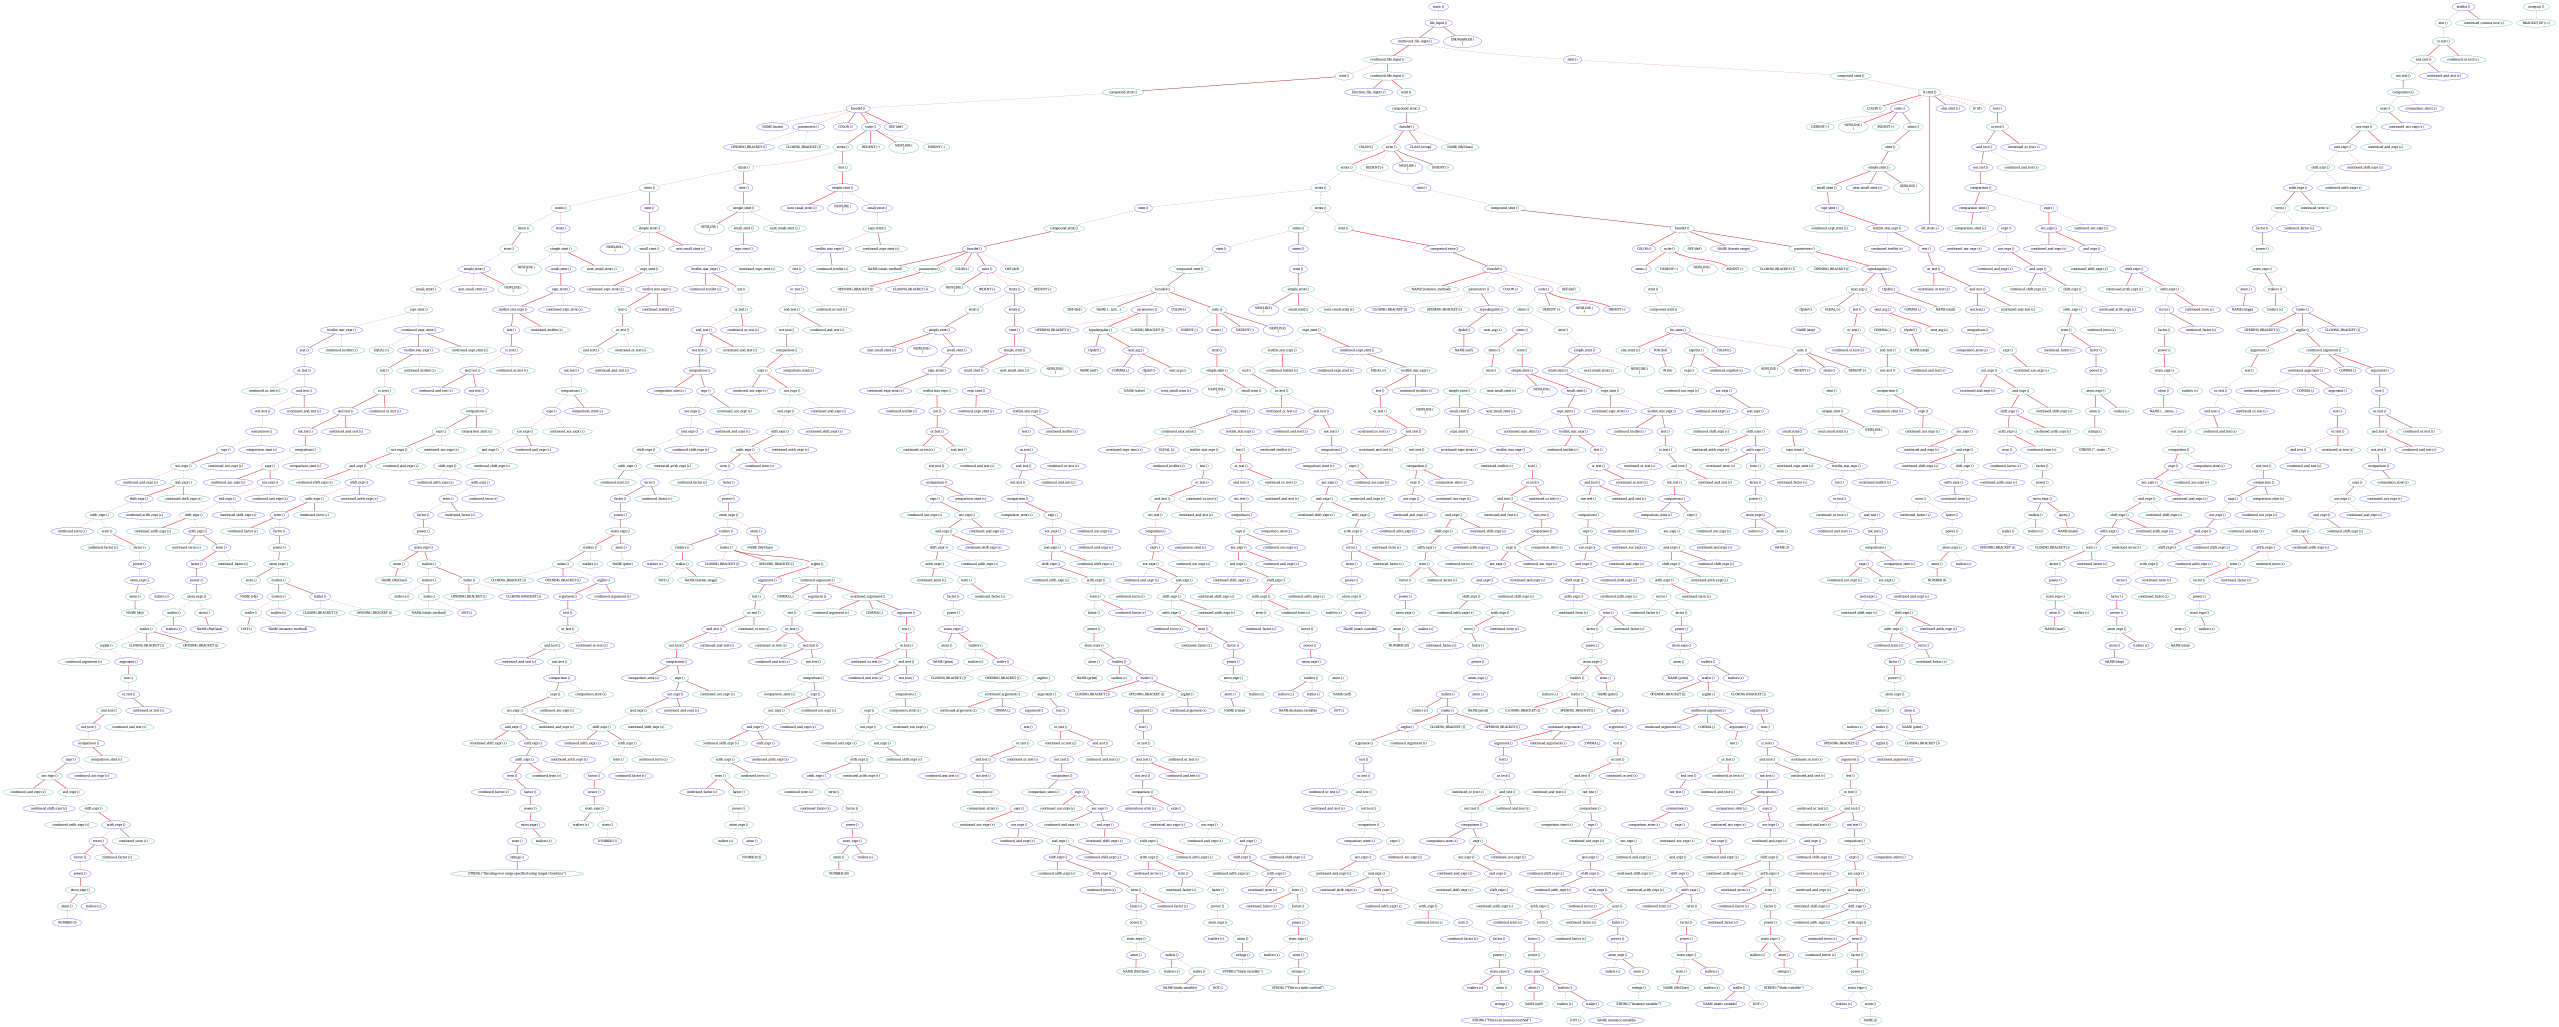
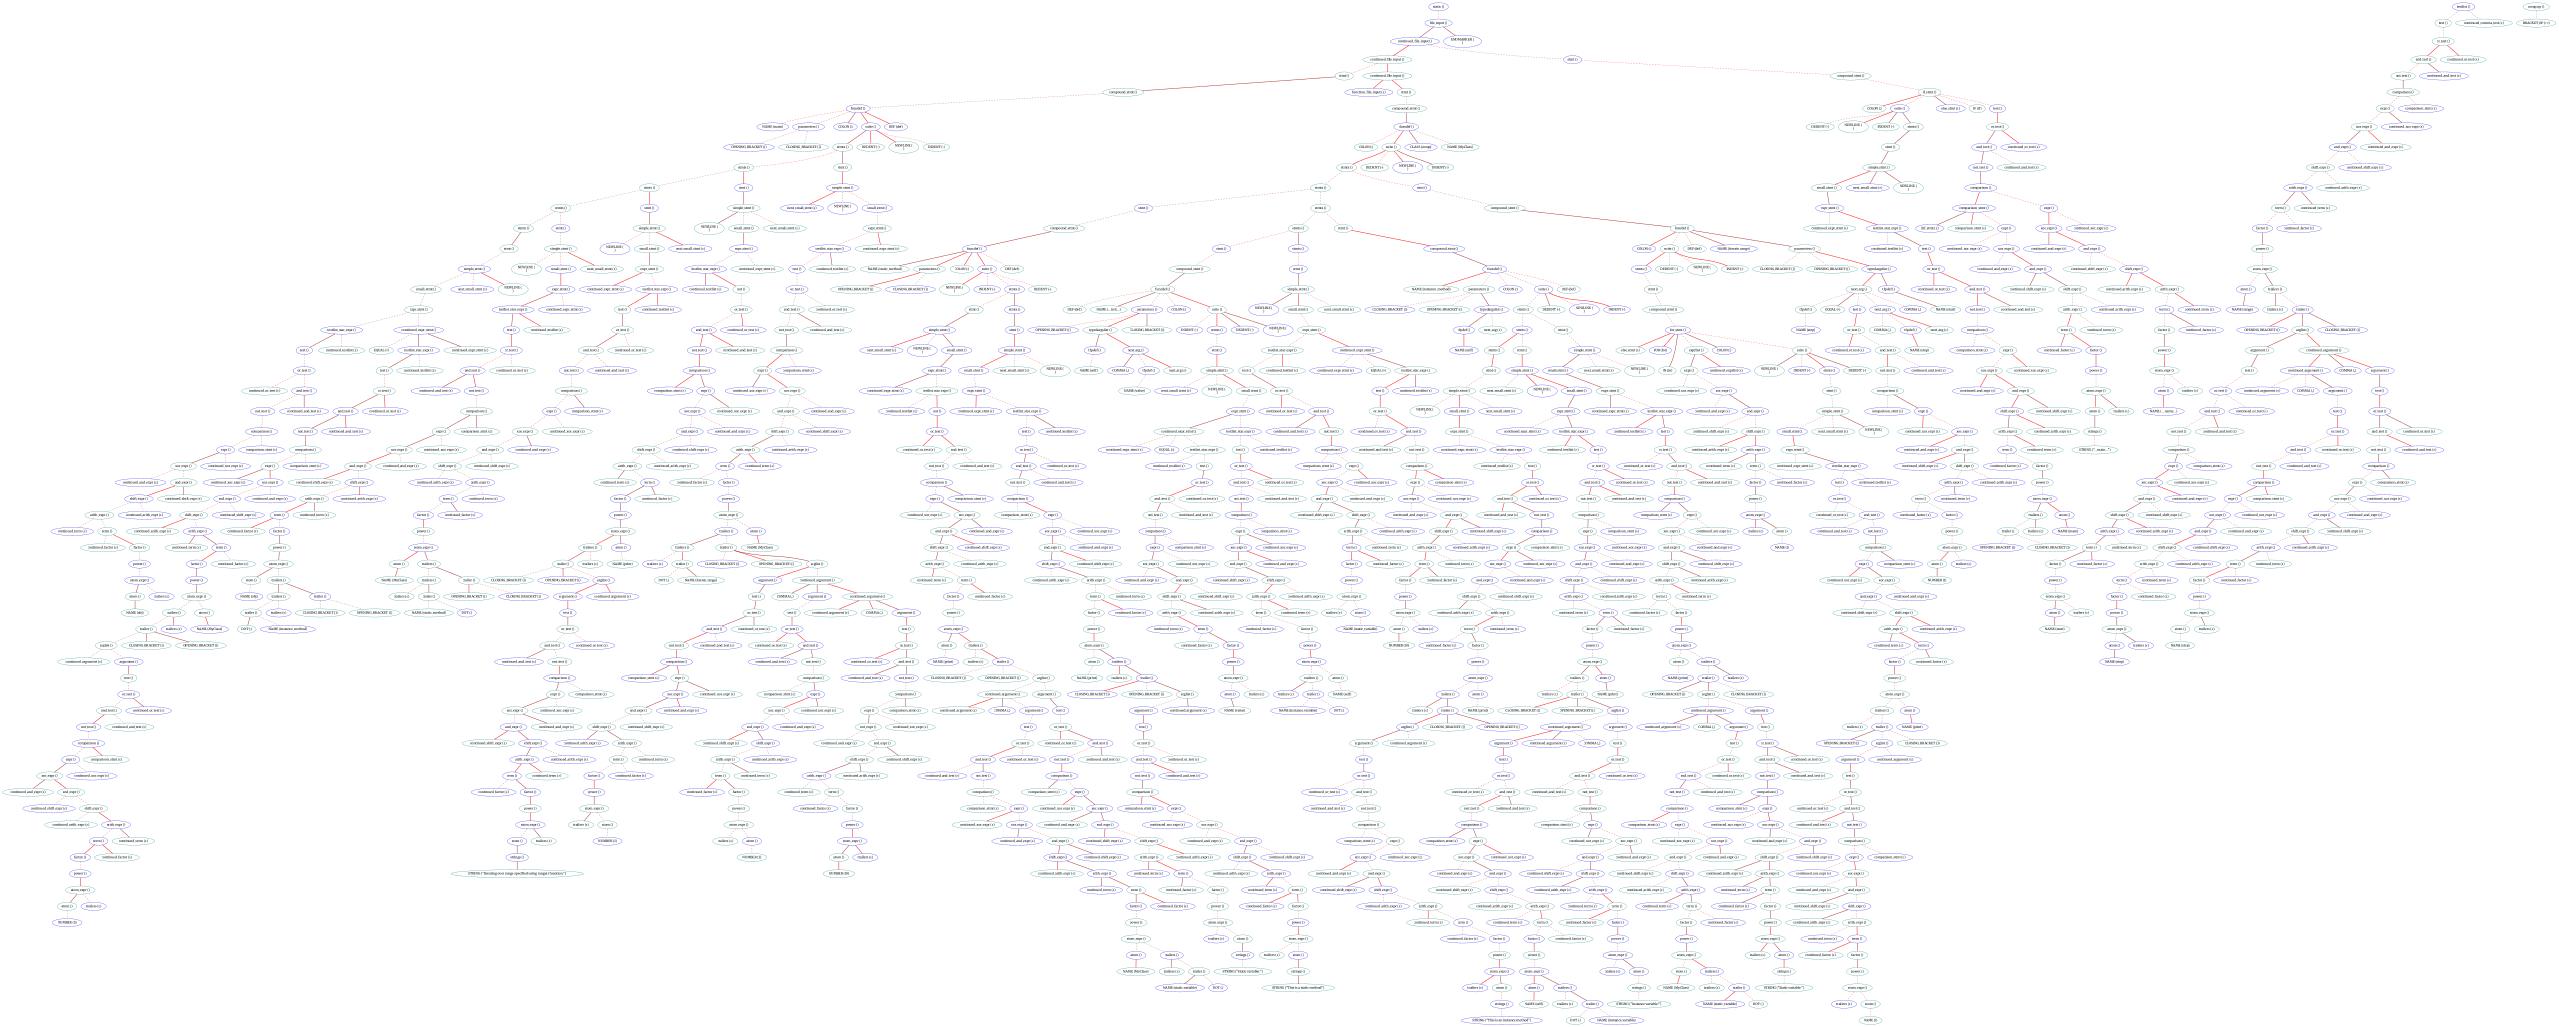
edge "testlist ()" -- "continued_comma_test (ε)": style bold -> dashed
edge "if_stmt ()" -- "elif_stmt (ε)": now "comparison_stmt ()" -- "elif_stmt (ε)"
edge "for_stmt ()" -- "FOR (for)": style dashed -> bold
edge "FOR (for)" -- "IN (in)": now "for_stmt ()" -- "IN (in)"
